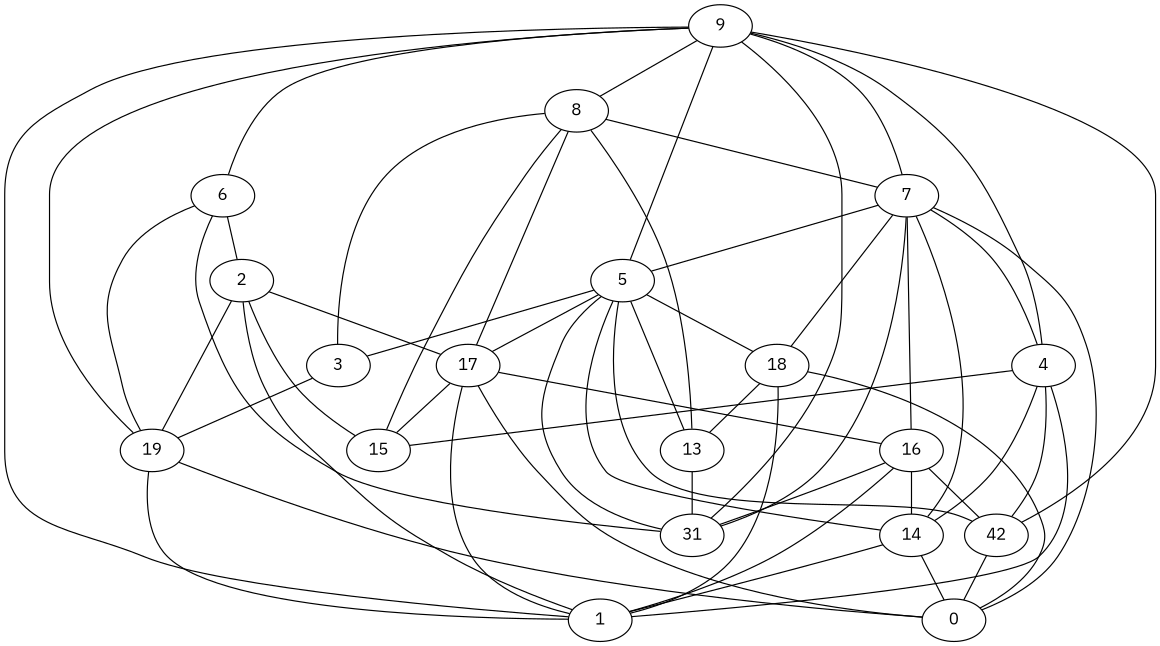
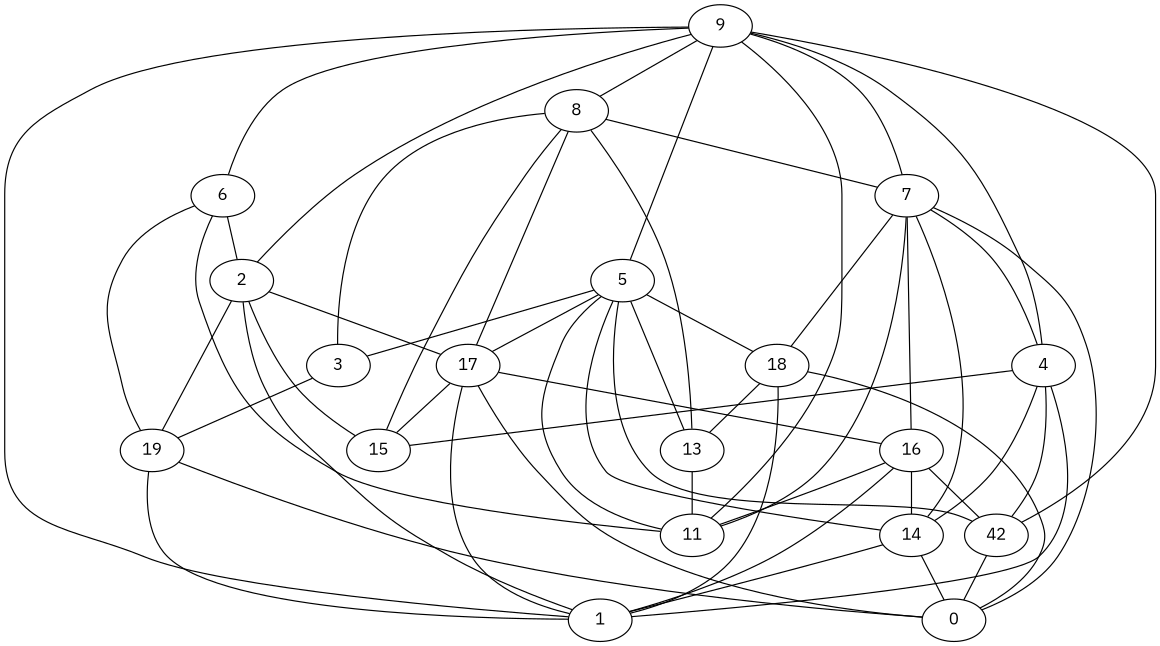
edge "9" -- "19": now "9" -- "2"
edge "7" -- "5": removed
node "31": label "31" -> "11"
